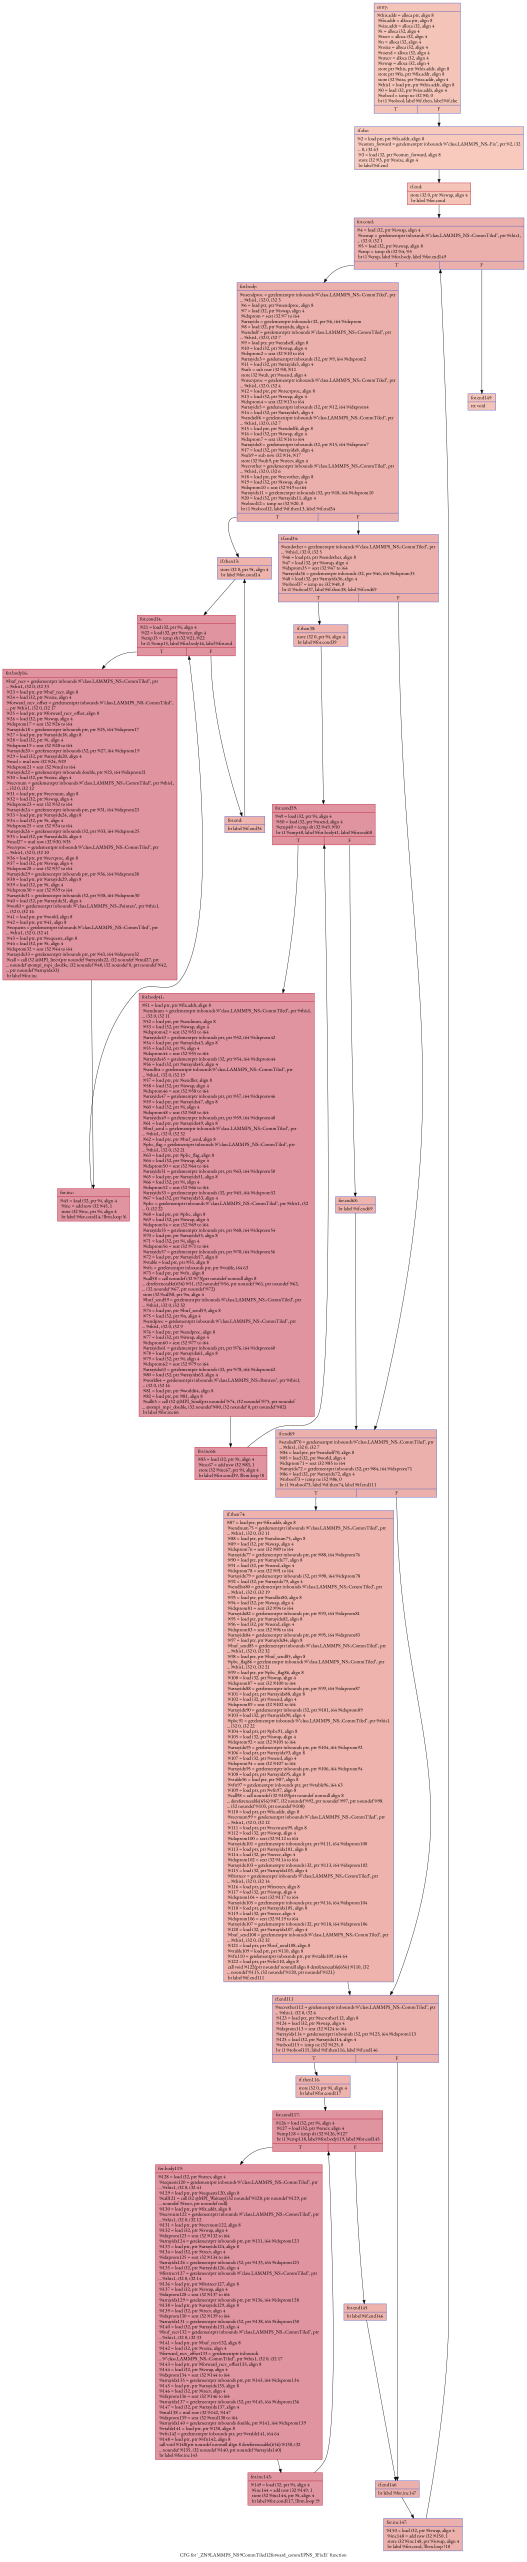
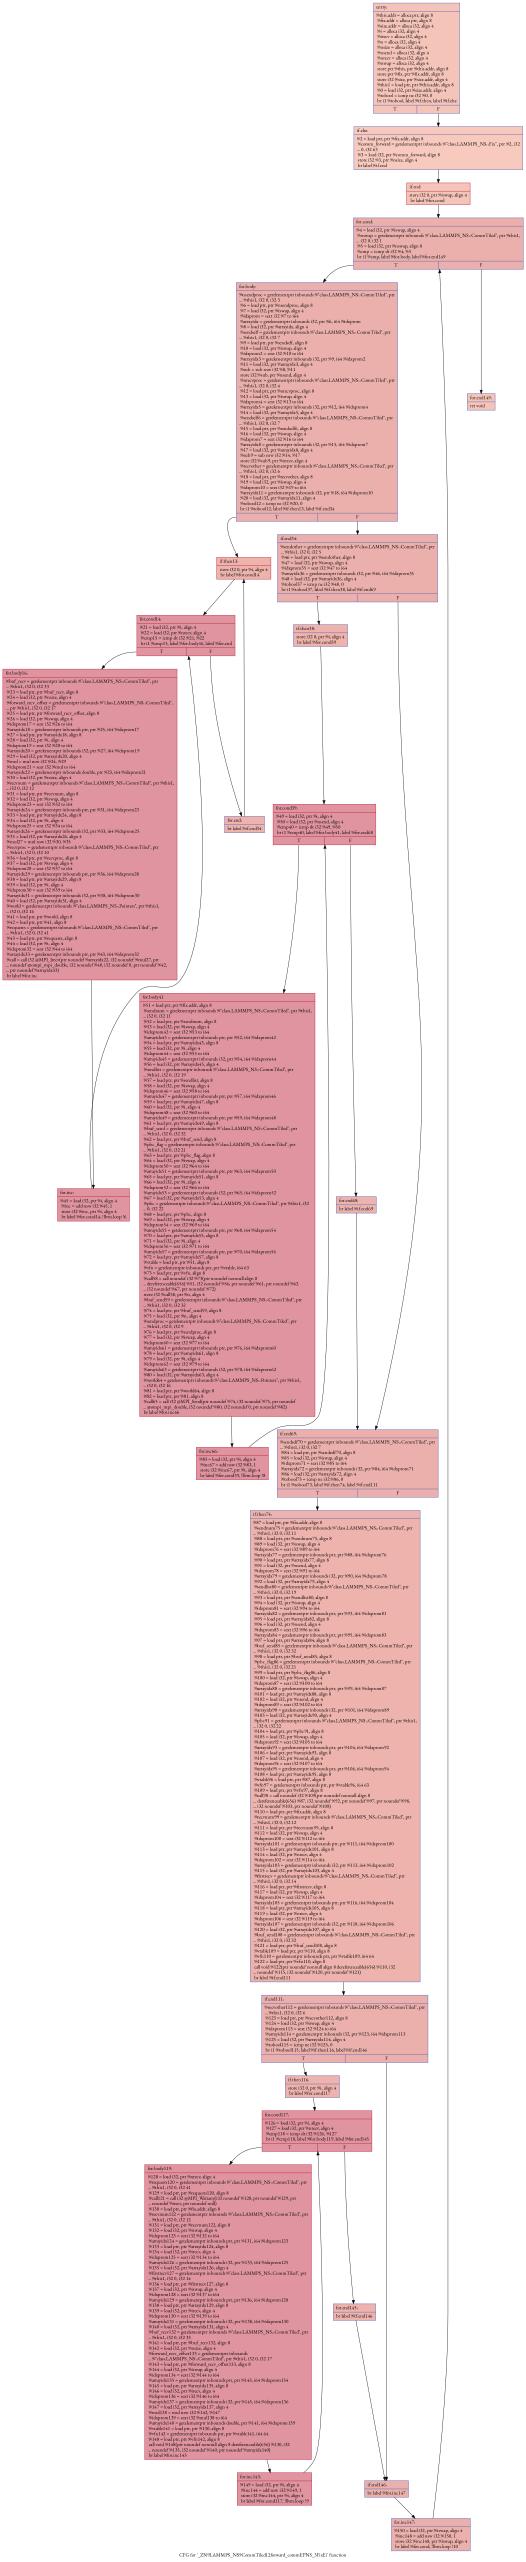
node "if.then13:": color #3d50c3ff -> #b70d28ff
node "if.end69:": text "%85 = load i32, ptr %world, align 4" -> "%85 = load i32, ptr %iswap, align 4"
edge "if.end69:" -> "if.end111:": removed
